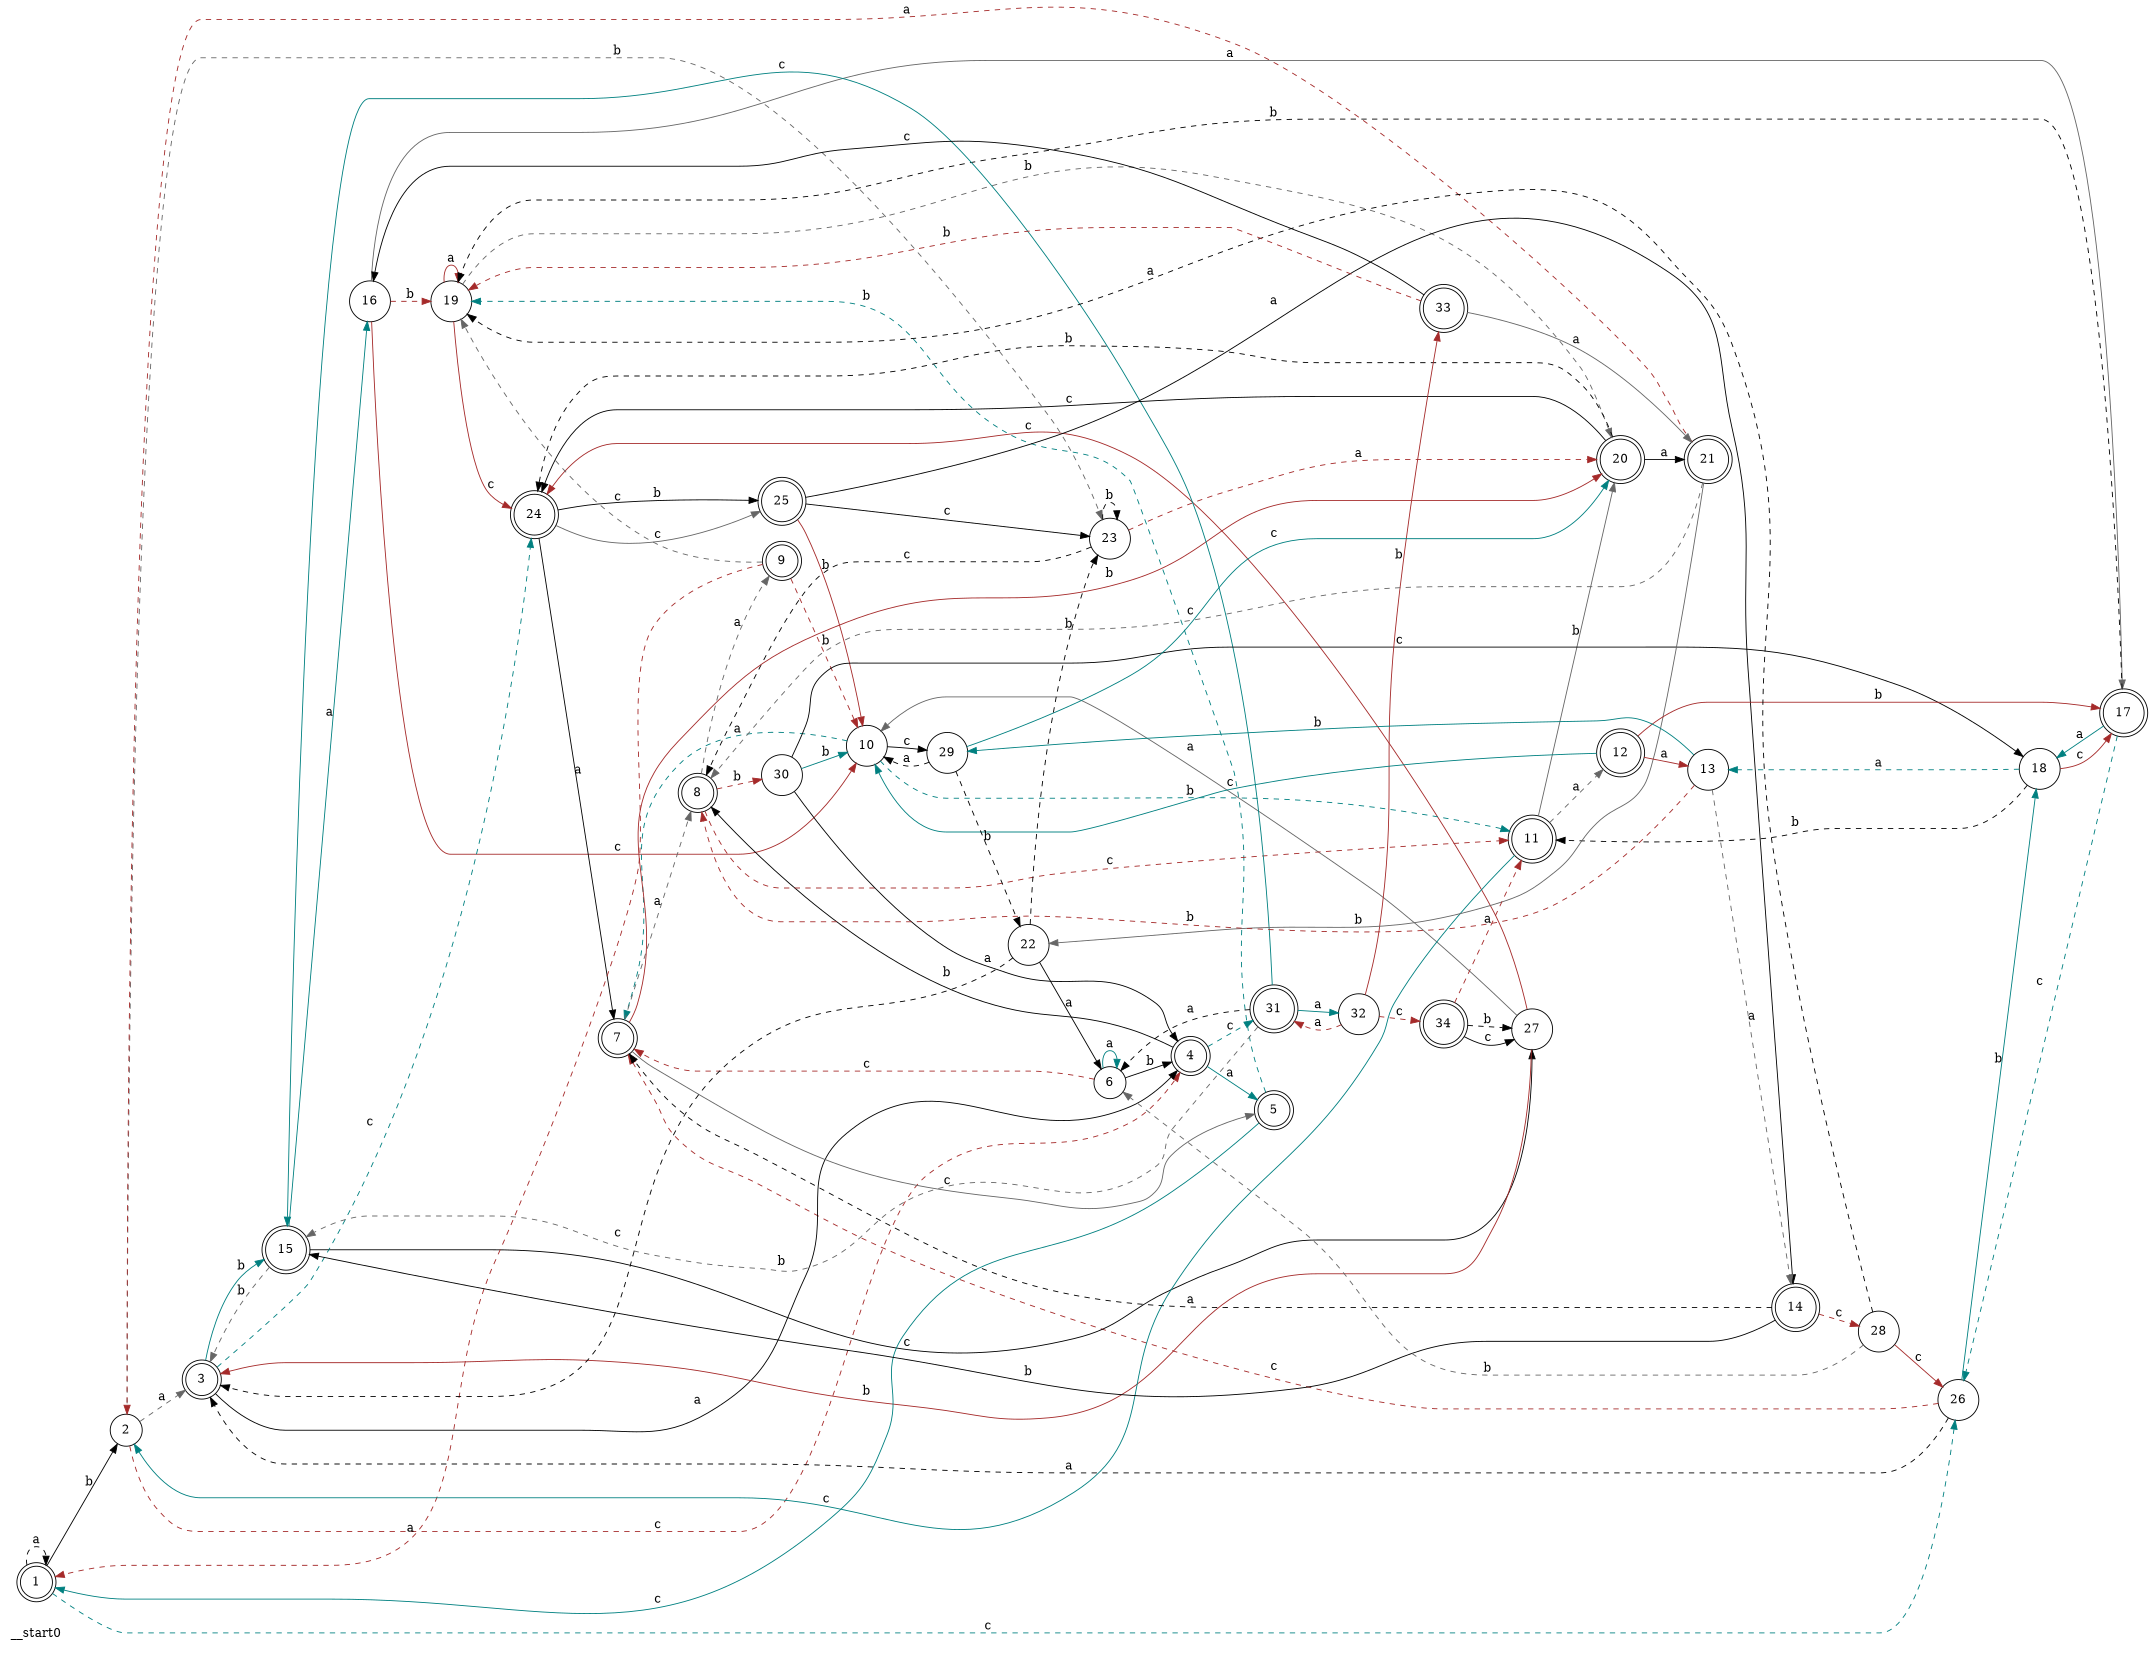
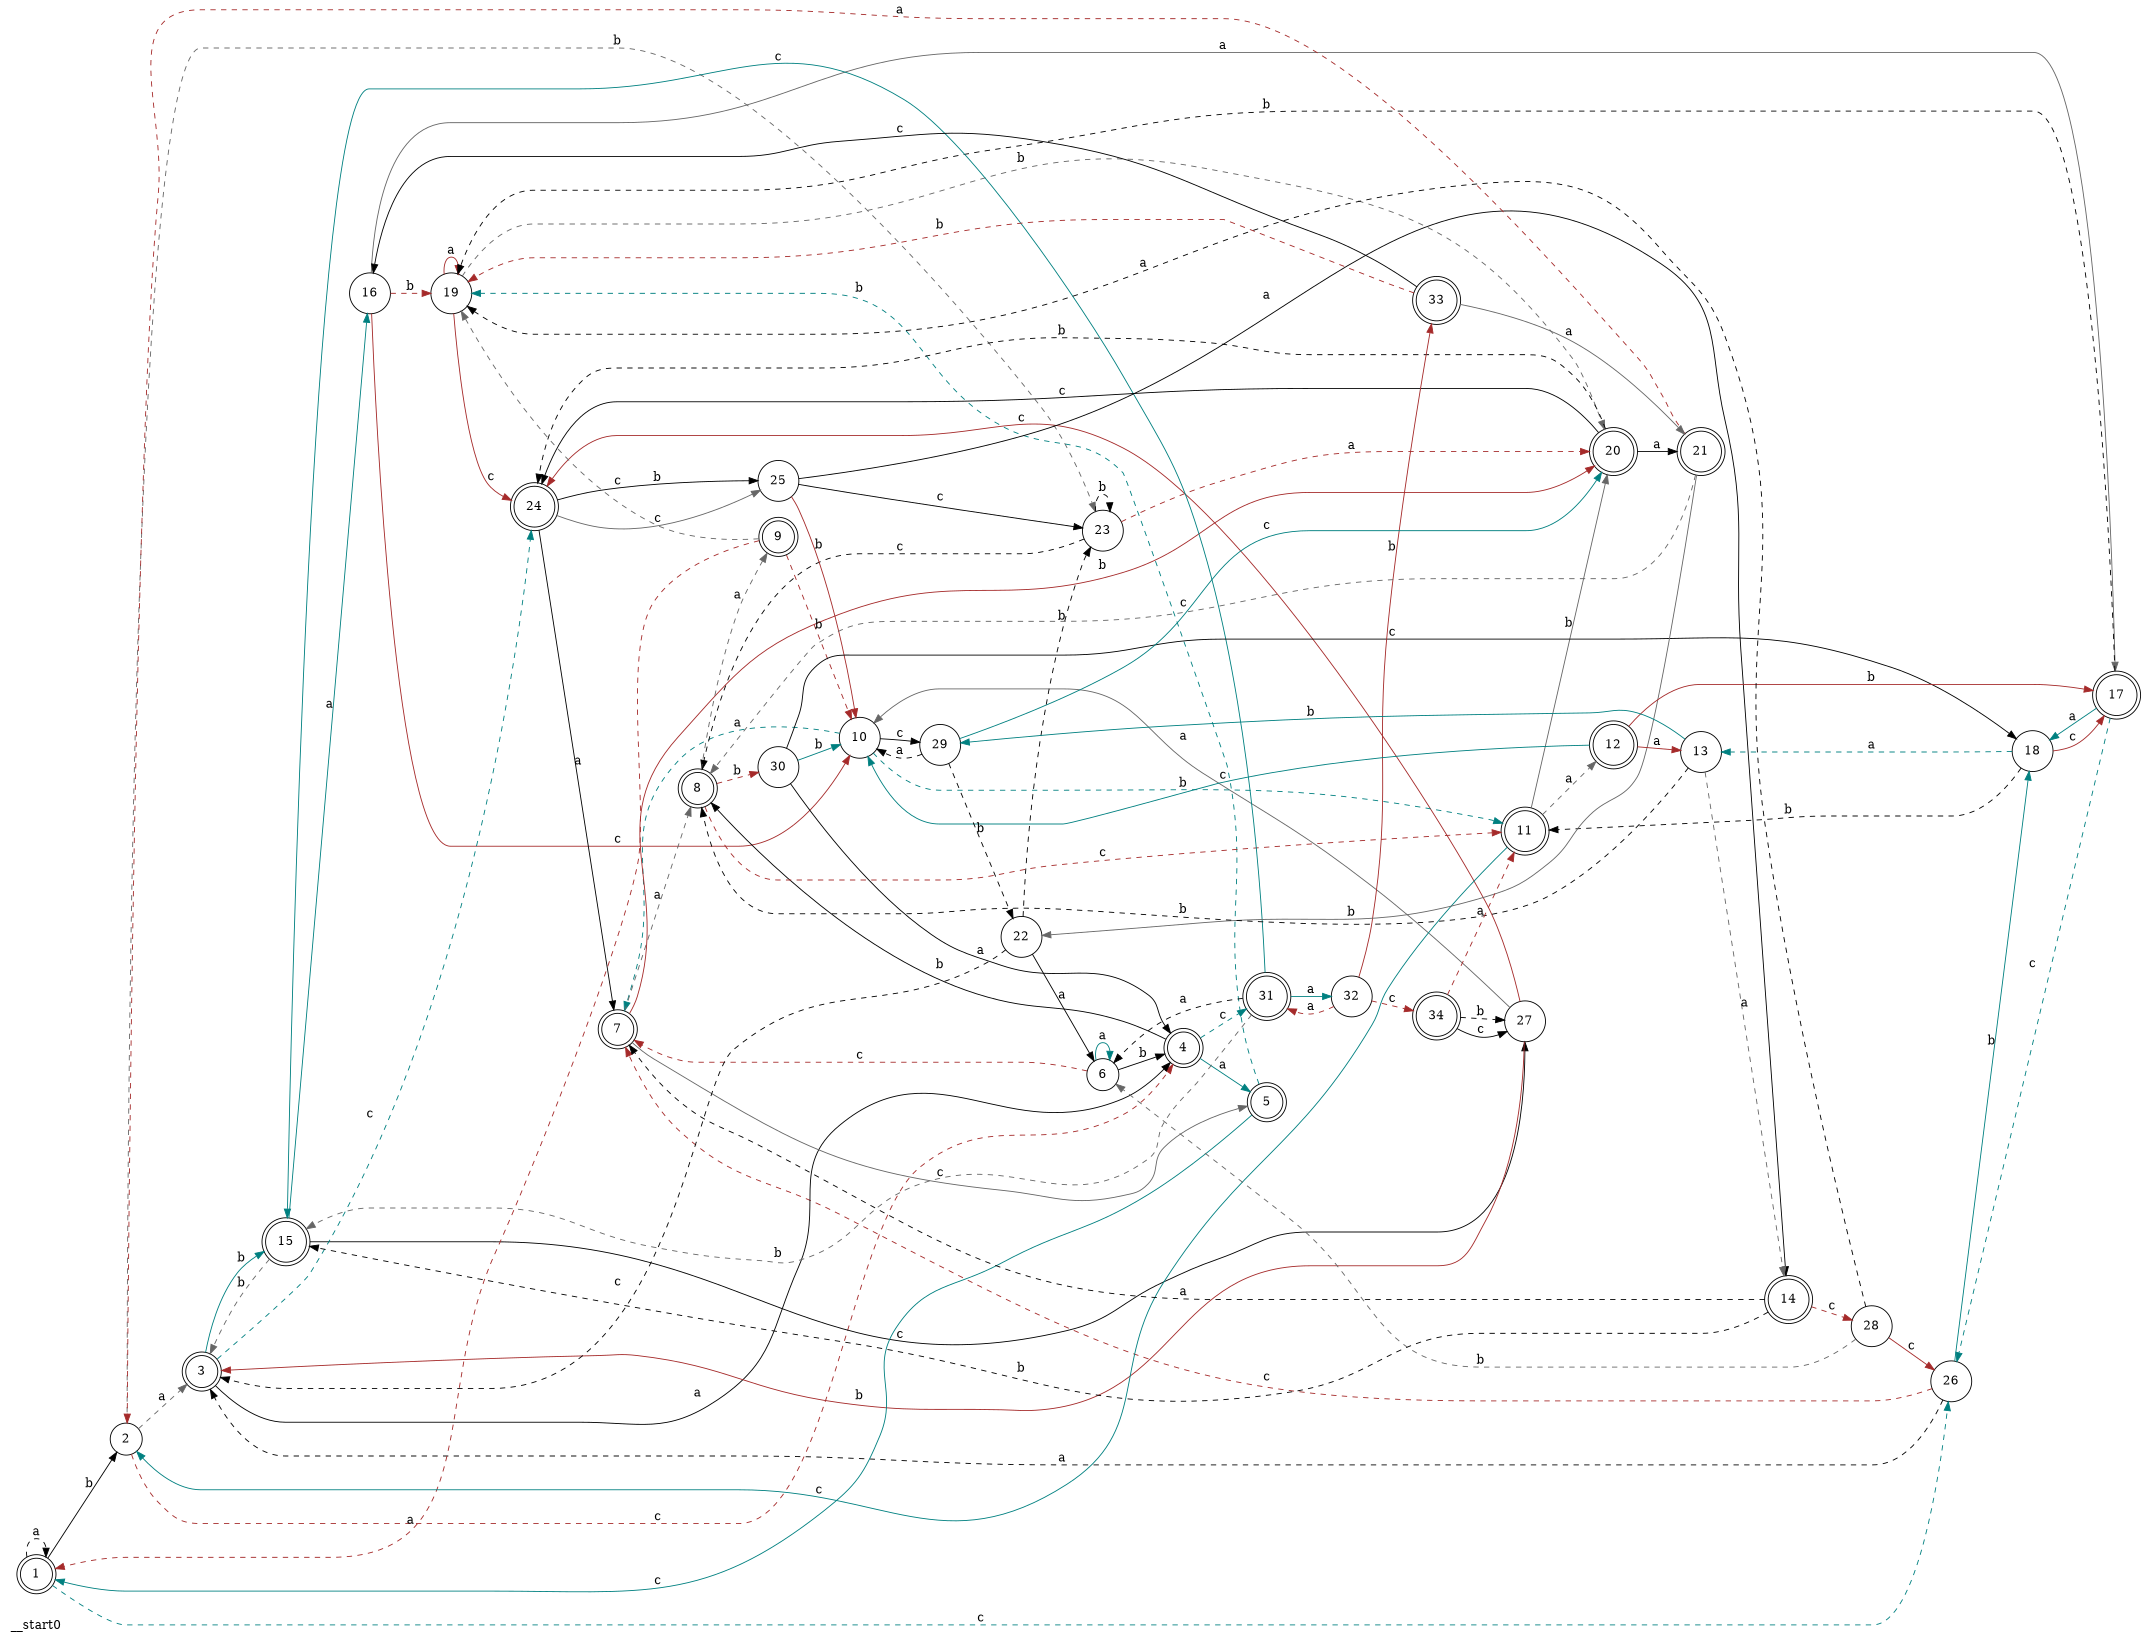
node "25": shape doublecircle -> circle
edge "13" -> "8": color brown -> black
edge "14" -> "15": style solid -> dashed
